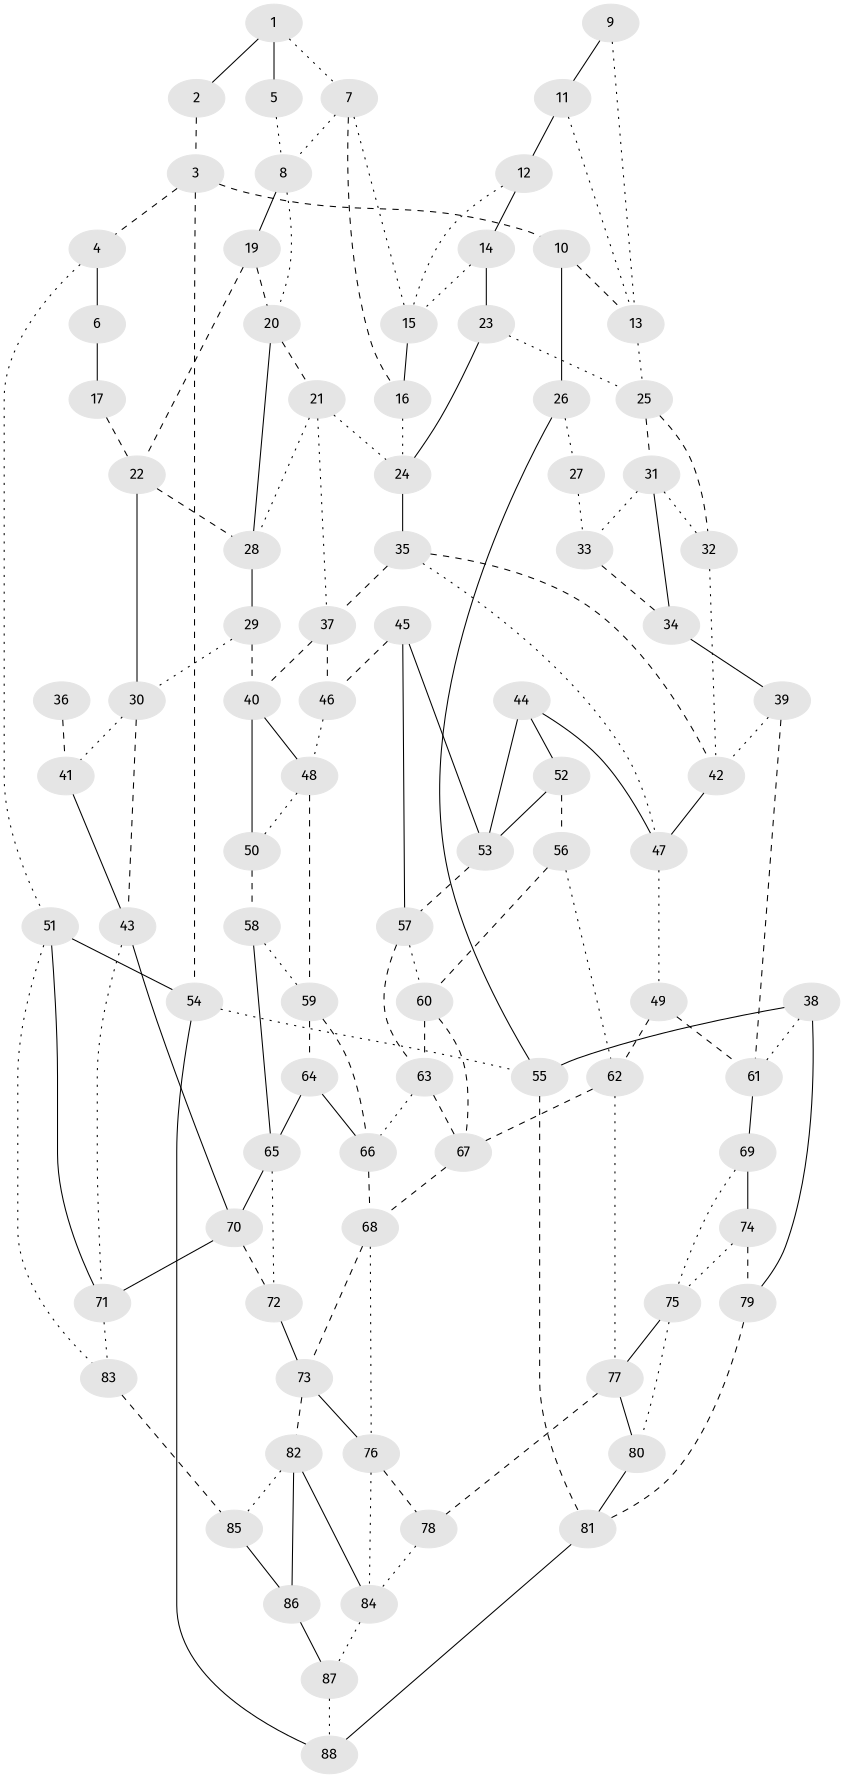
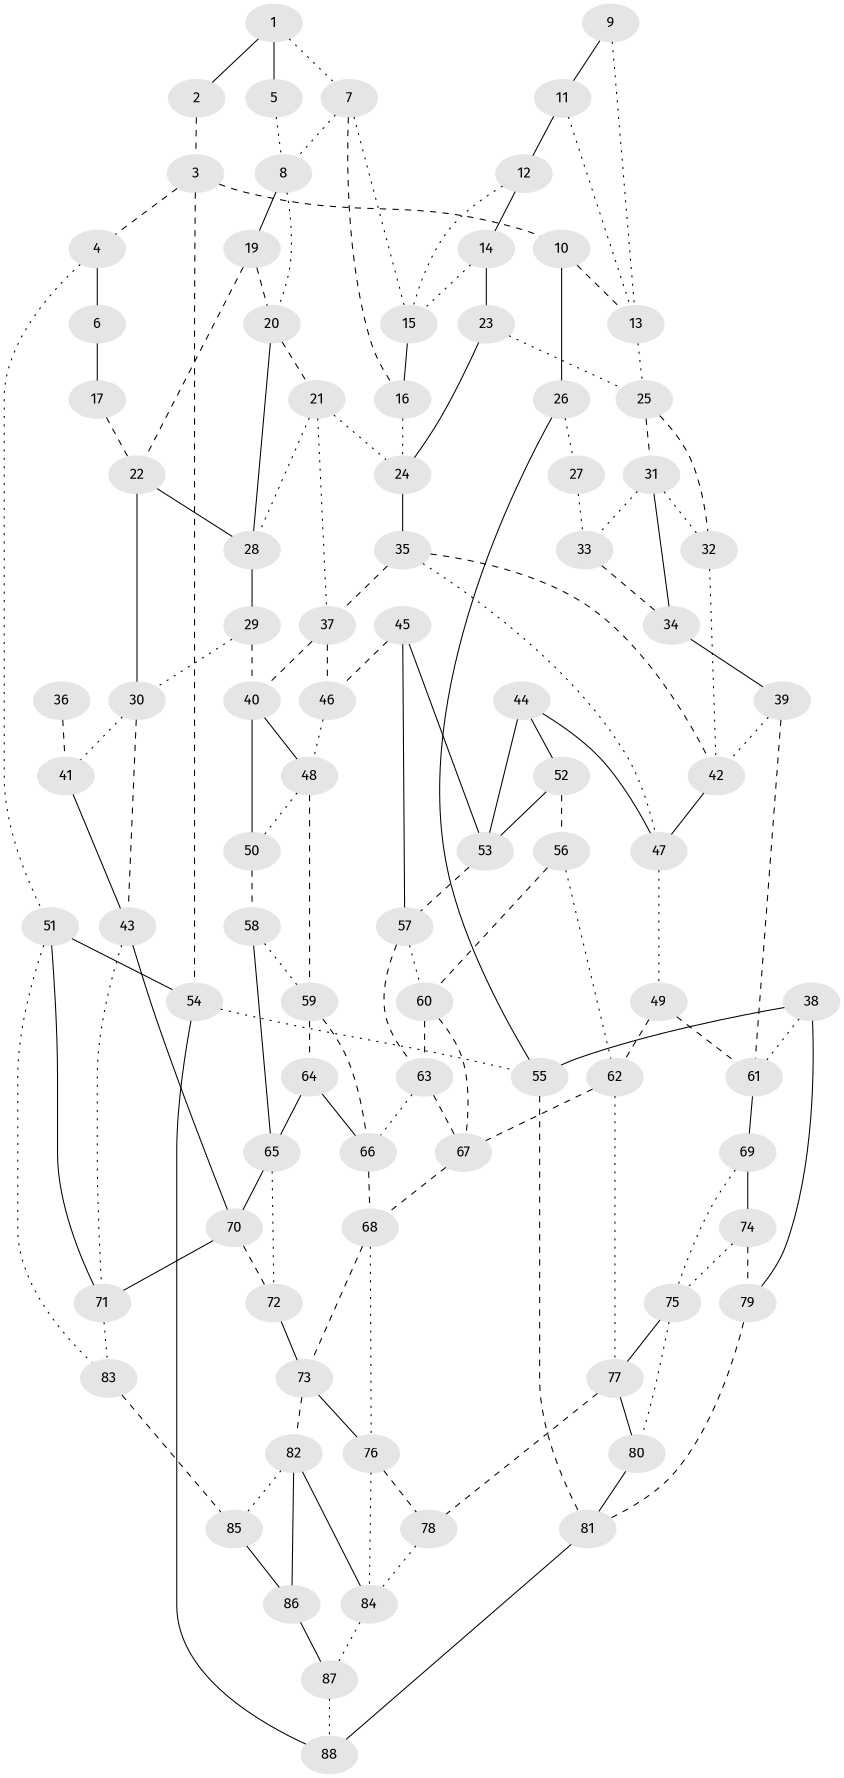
edge "22" -- "28": style dashed -> solid
